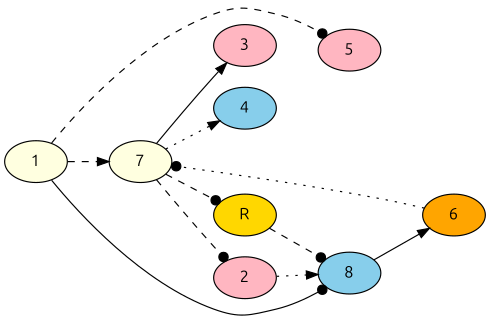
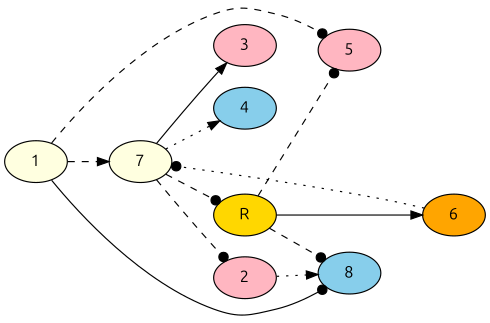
edge "R" -> "5": added
edge "8" -> "6": now "R" -> "6"
